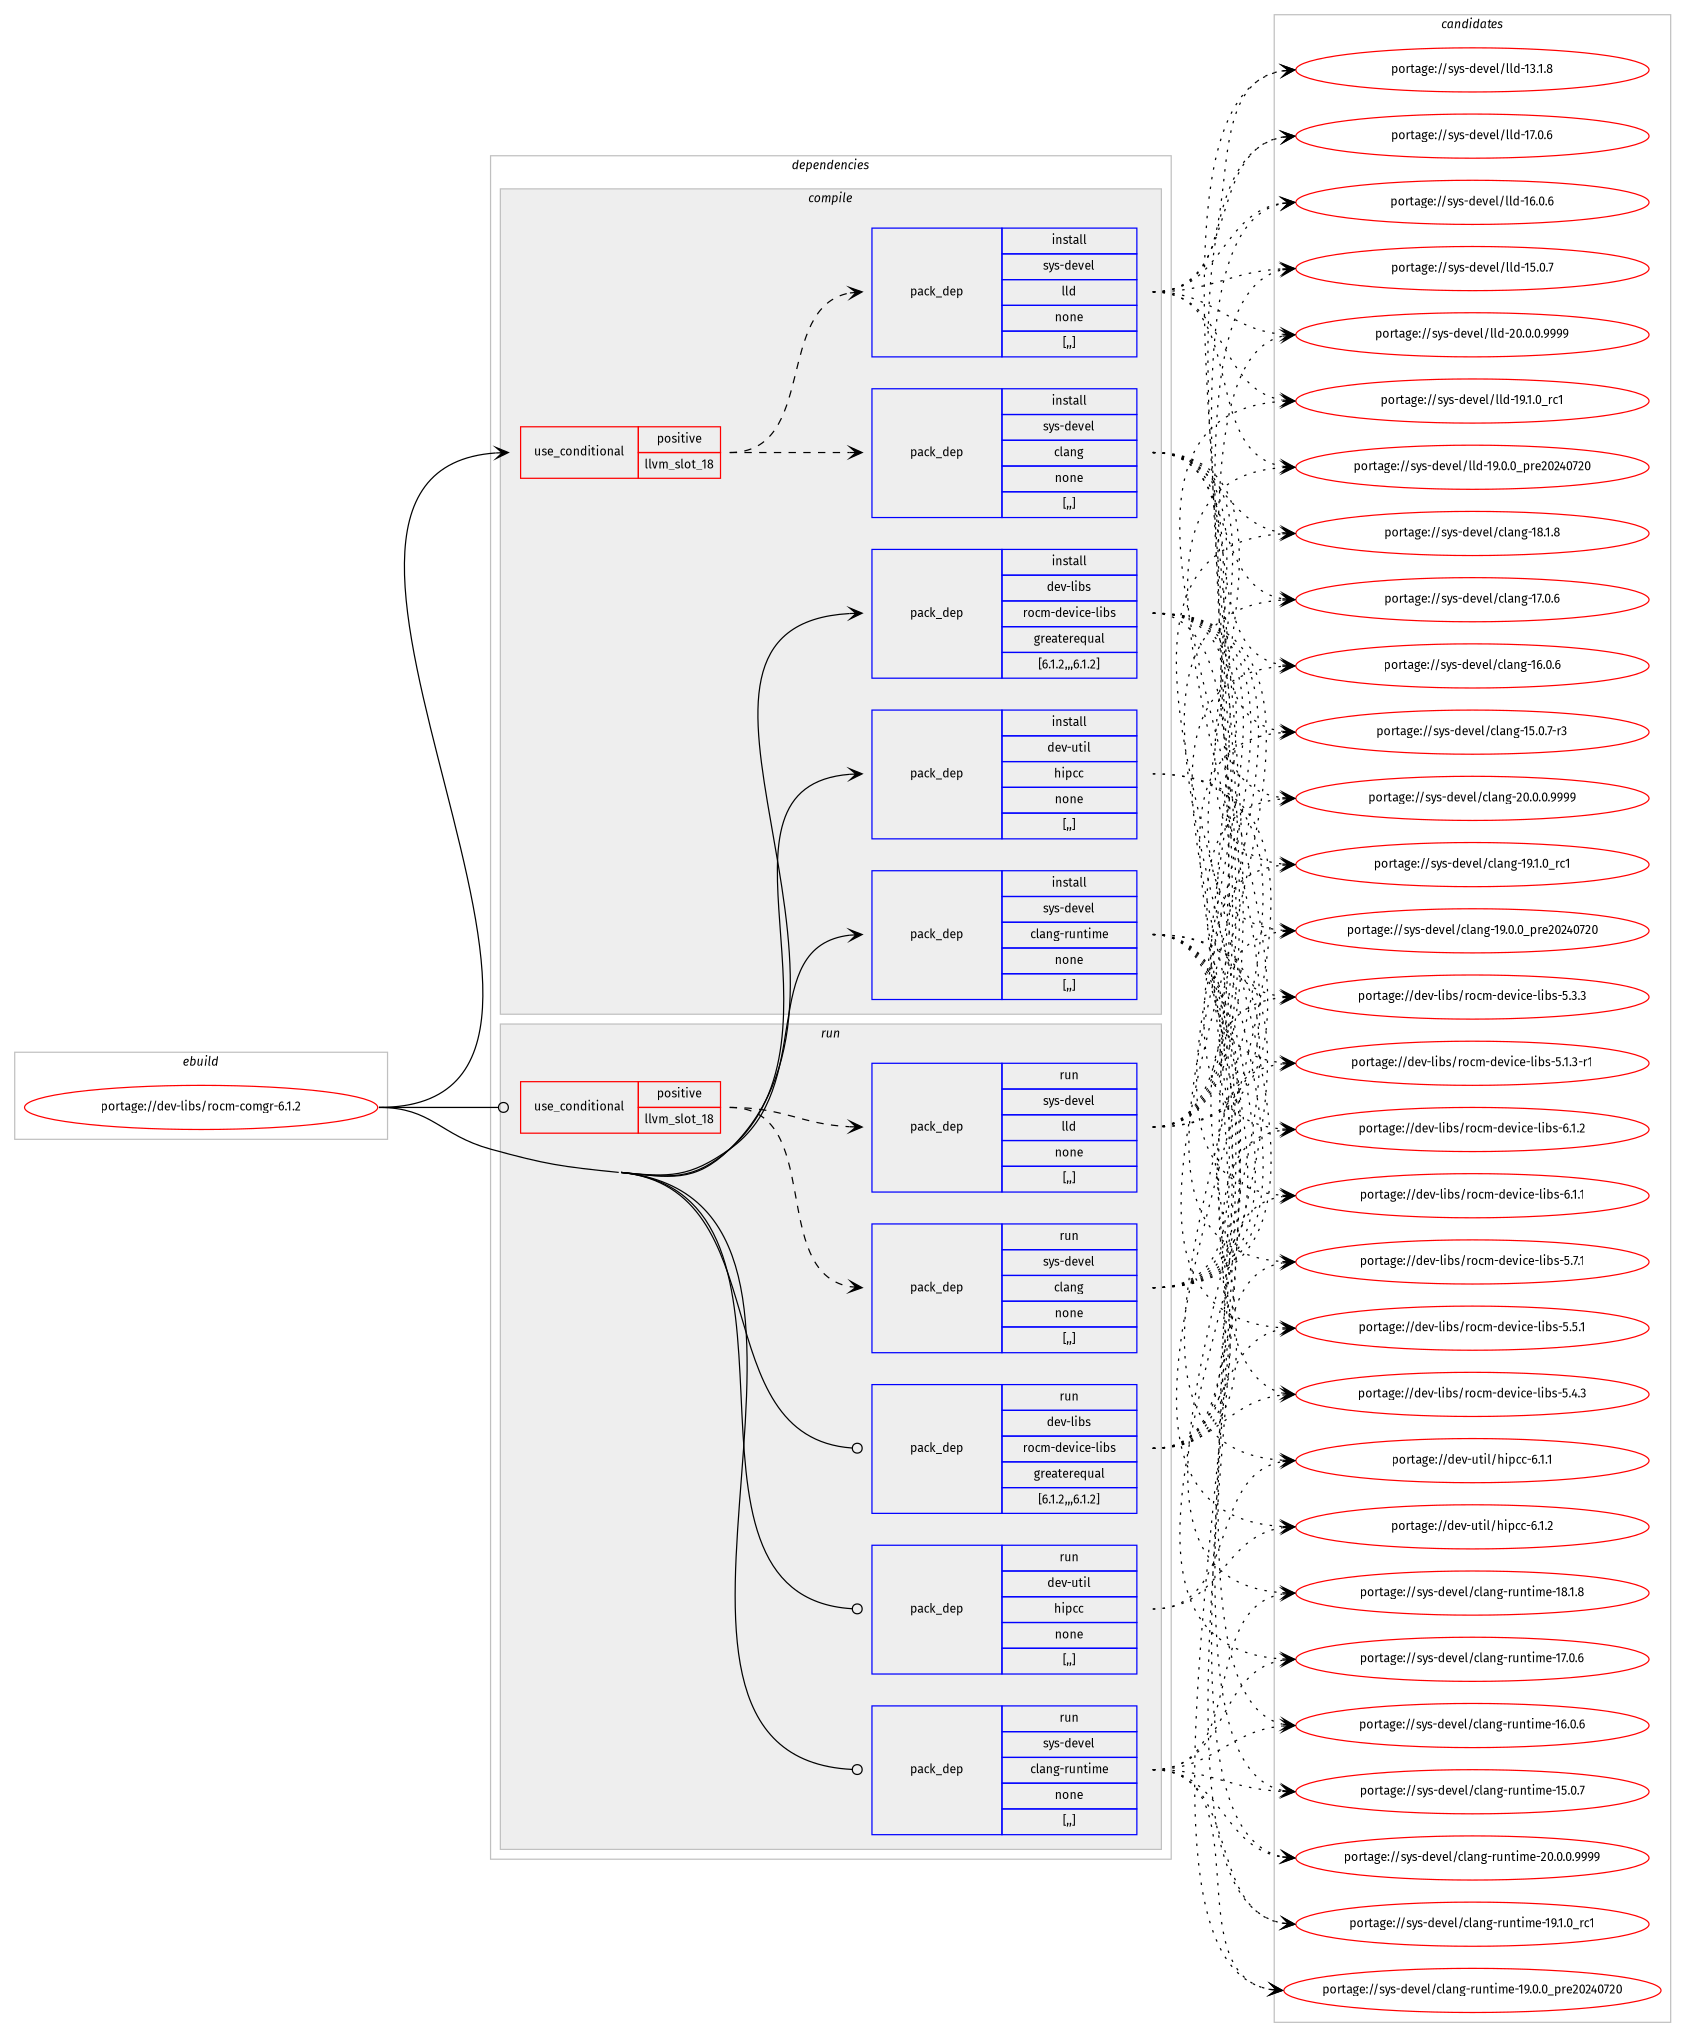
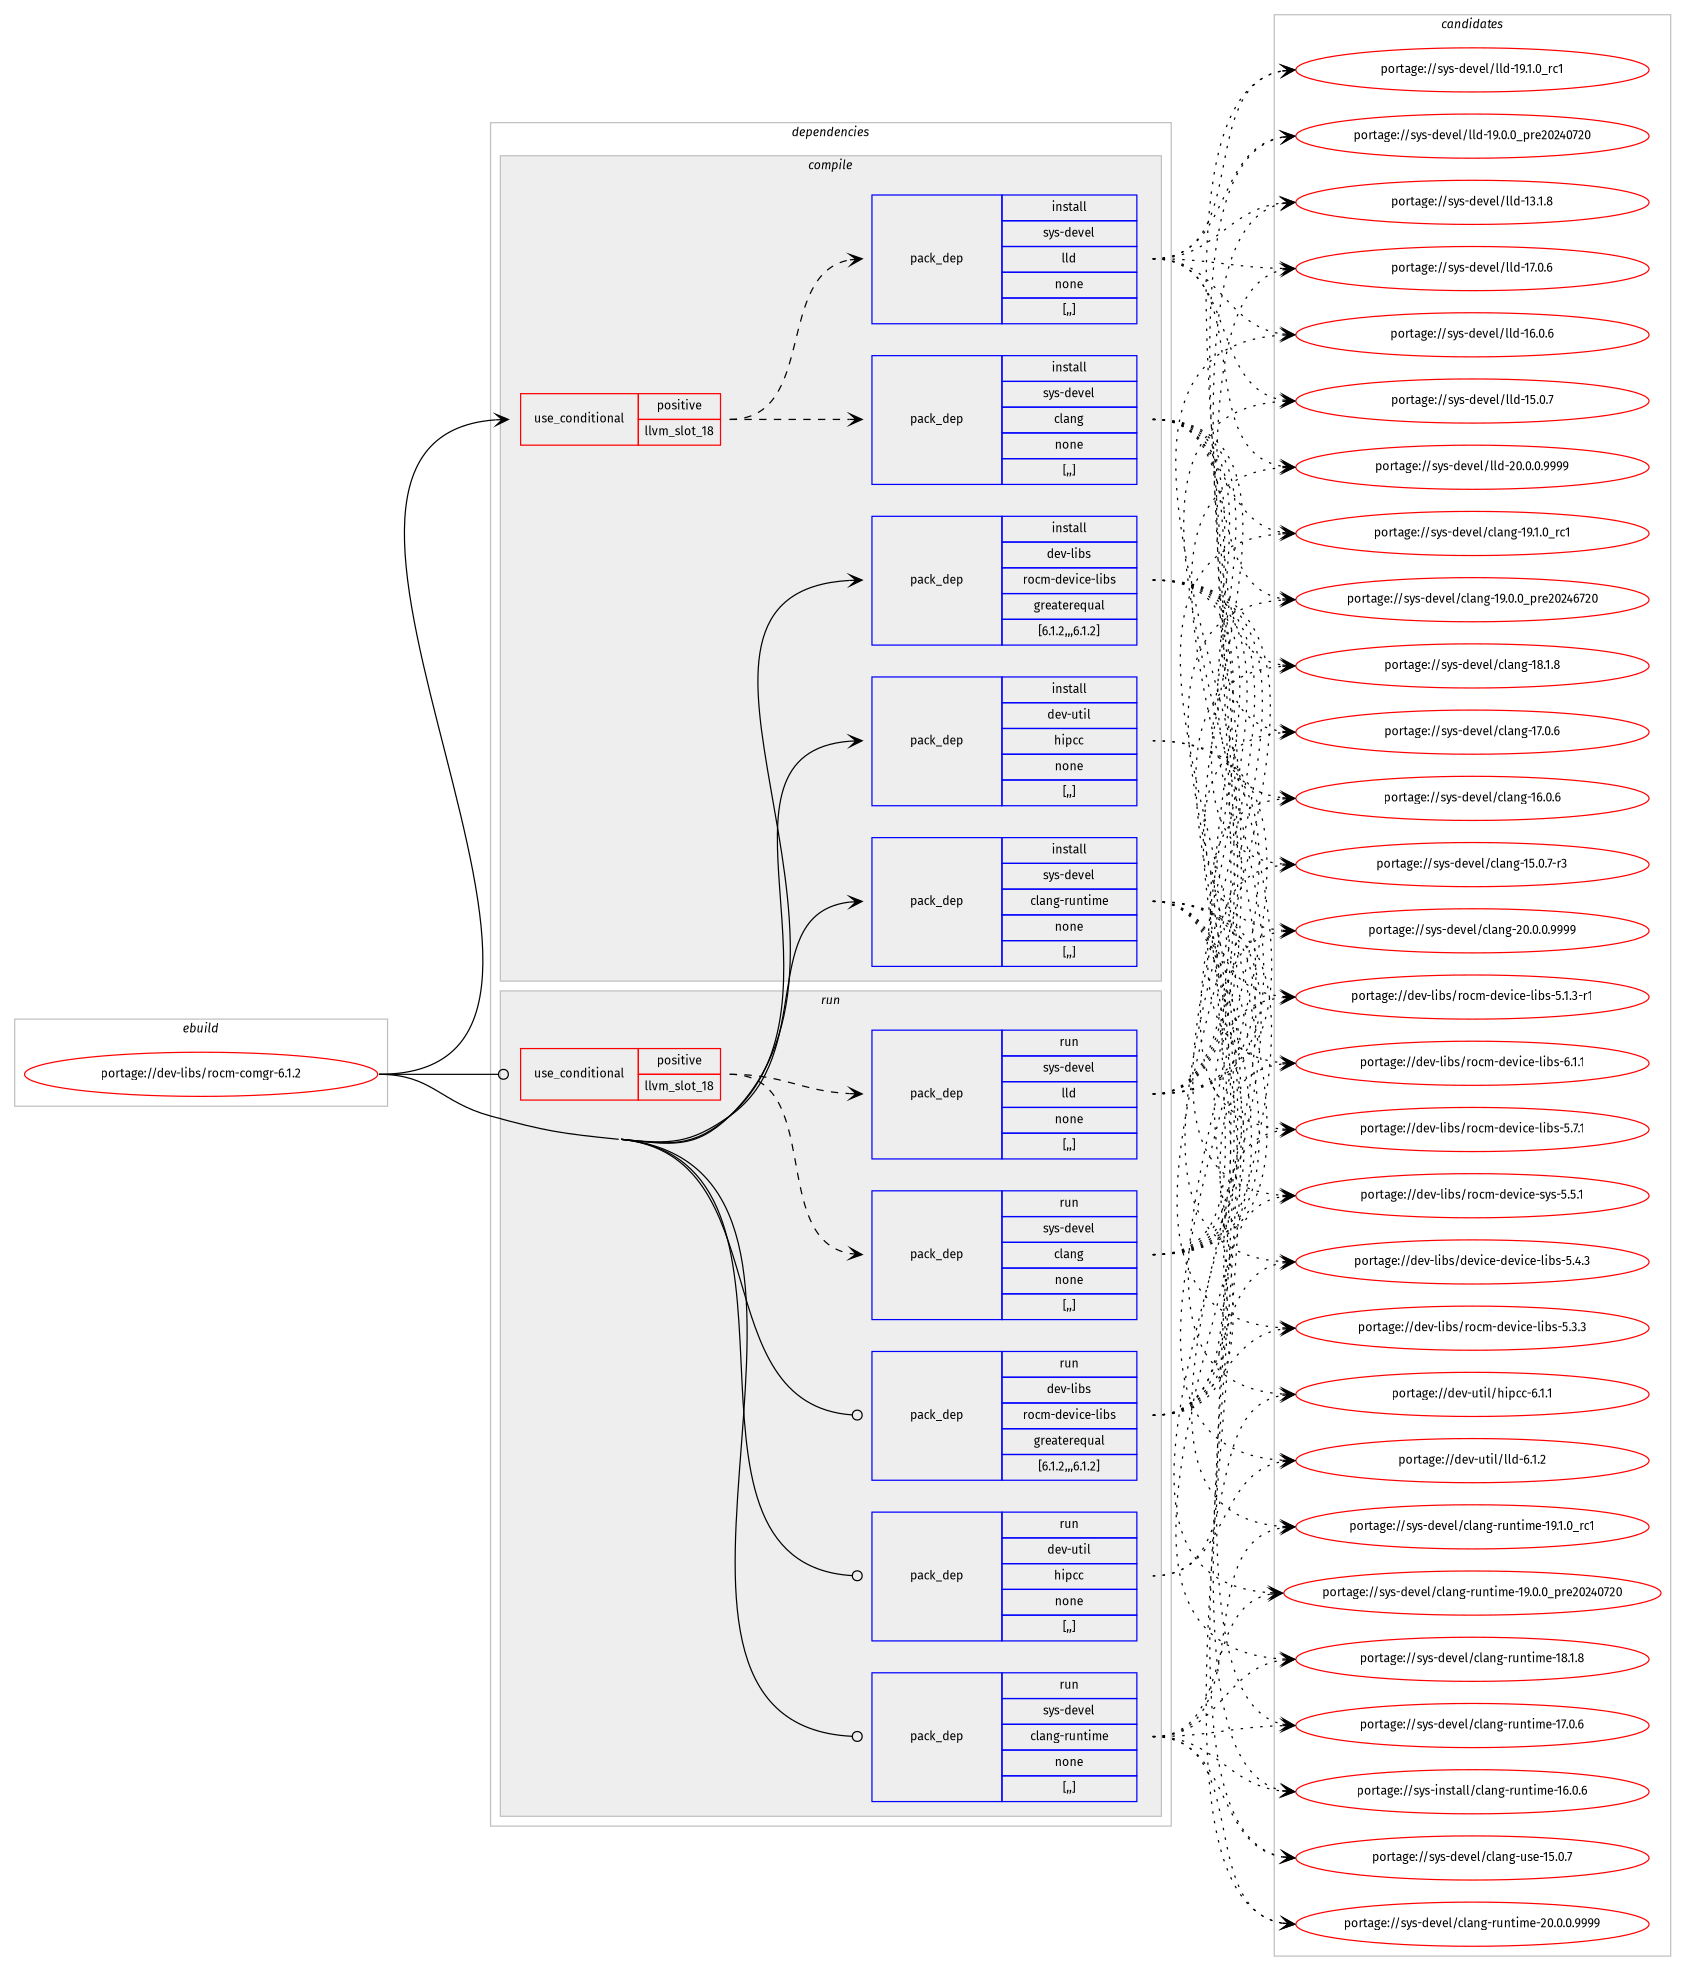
node "portage://sys-devel/clang-19.0.0_pre20240720": label "portage://sys-devel/clang-19.0.0_pre20240720" -> "portage://sys-devel/clang-19.0.0_pre20246720"
node "portage://dev-libs/rocm-device-libs-6.1.2": removed
node "portage://dev-libs/rocm-device-libs-5.5.1": label "portage://dev-libs/rocm-device-libs-5.5.1" -> "portage://dev-libs/rocm-device-sys-5.5.1"
node "portage://dev-libs/rocm-device-libs-5.4.3": label "portage://dev-libs/rocm-device-libs-5.4.3" -> "portage://dev-libs/device-device-libs-5.4.3"
node "portage://dev-util/hipcc-6.1.2": label "portage://dev-util/hipcc-6.1.2" -> "portage://dev-util/lld-6.1.2"
node "portage://sys-devel/clang-runtime-16.0.6": label "portage://sys-devel/clang-runtime-16.0.6" -> "portage://sys-install/clang-runtime-16.0.6"
node "portage://sys-devel/clang-runtime-15.0.7": label "portage://sys-devel/clang-runtime-15.0.7" -> "portage://sys-devel/clang-use-15.0.7"
